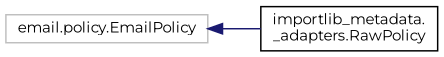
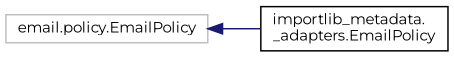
node "importlib_metadata. _adapters.RawPolicy": label "importlib_metadata. _adapters.RawPolicy" -> "importlib_metadata. _adapters.EmailPolicy"
